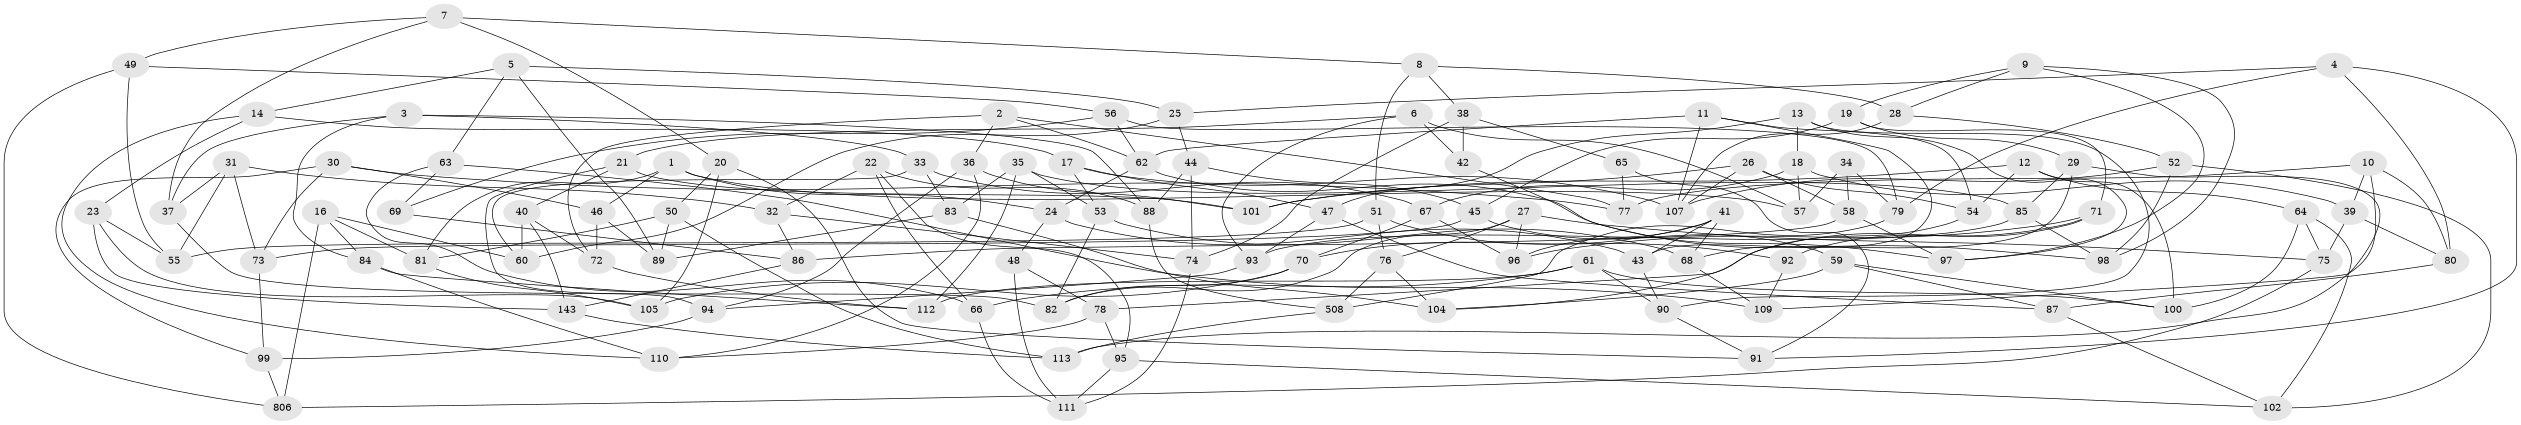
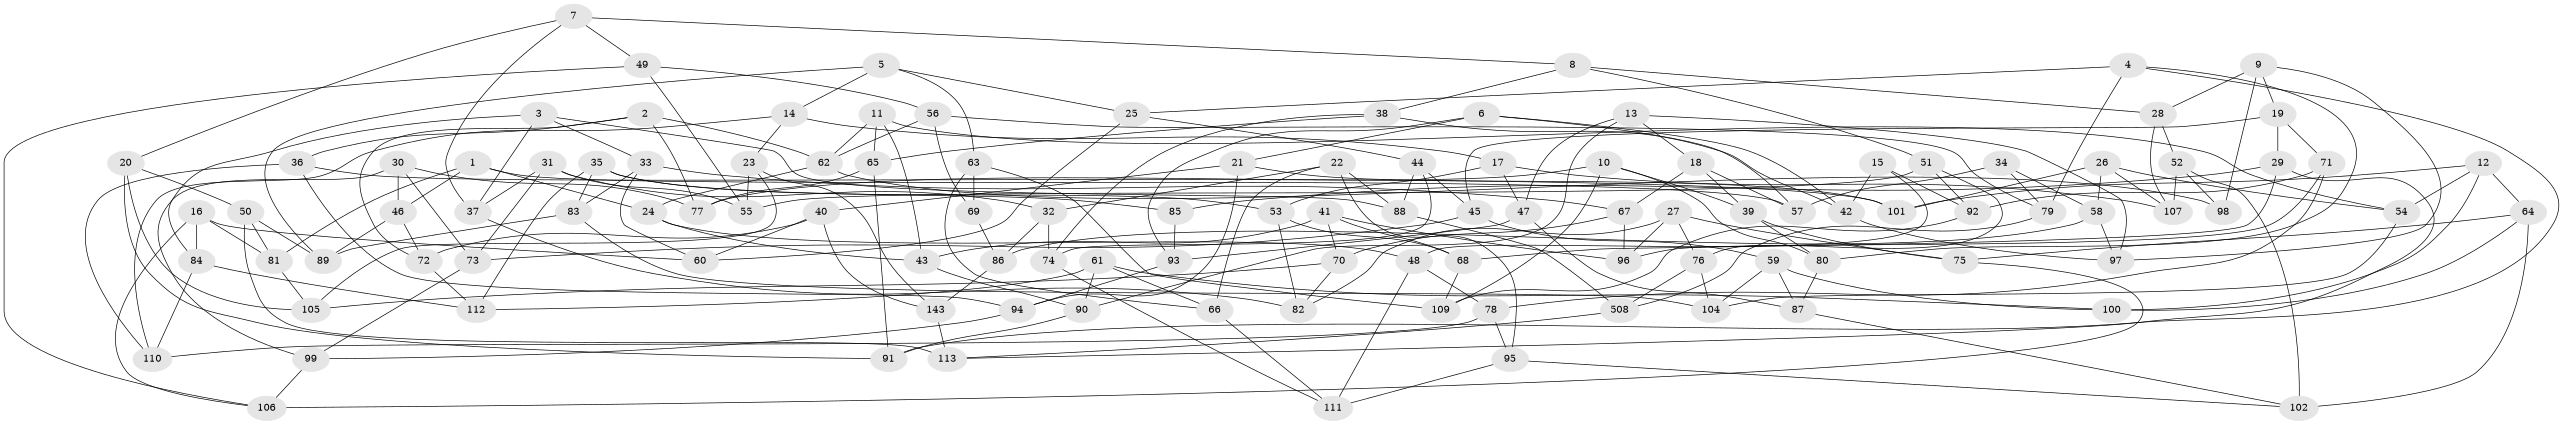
edge "11" -- "107": now "11" -- "65"
node "15": added
edge "85" -- "98": removed
node "806": label "806" -> "106"
